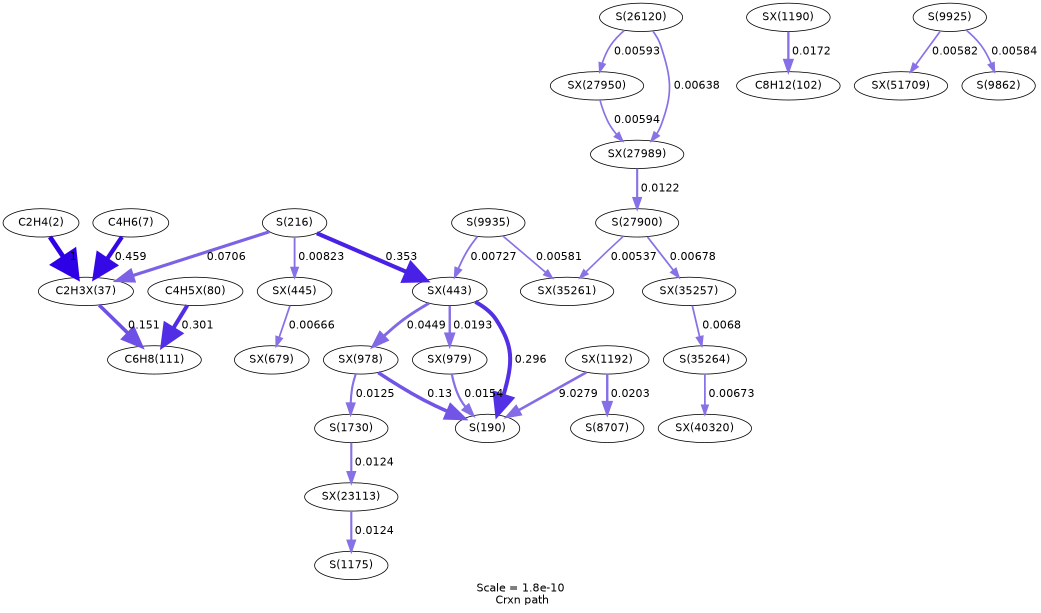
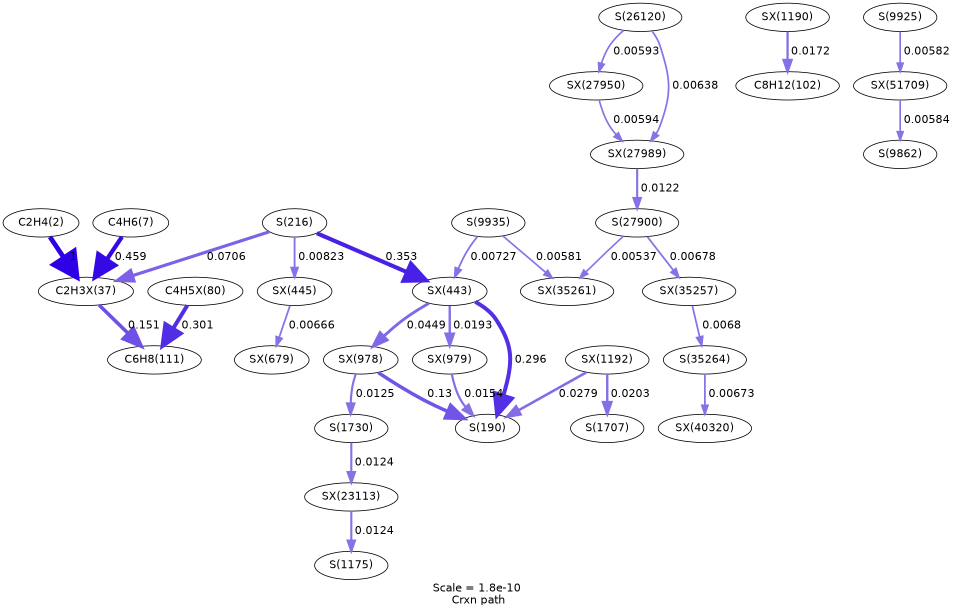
edge "S(9925)" -> "S(9862)": now "SX(51709)" -> "S(9862)"
edge "SX(1192)" -> "S(190)": label " 9.0279" -> " 0.0279"
node "S(8707)": label "S(8707)" -> "S(1707)"
